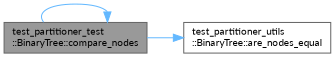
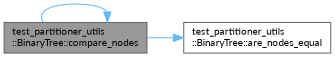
node "test_partitioner_test ::BinaryTree::compare_nodes": label "test_partitioner_test ::BinaryTree::compare_nodes" -> "test_partitioner_utils ::BinaryTree::compare_nodes"
